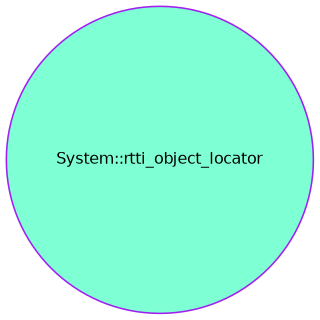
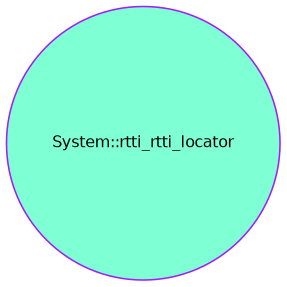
node "System::rtti_object_locator": label "System::rtti_object_locator" -> "System::rtti_rtti_locator"
